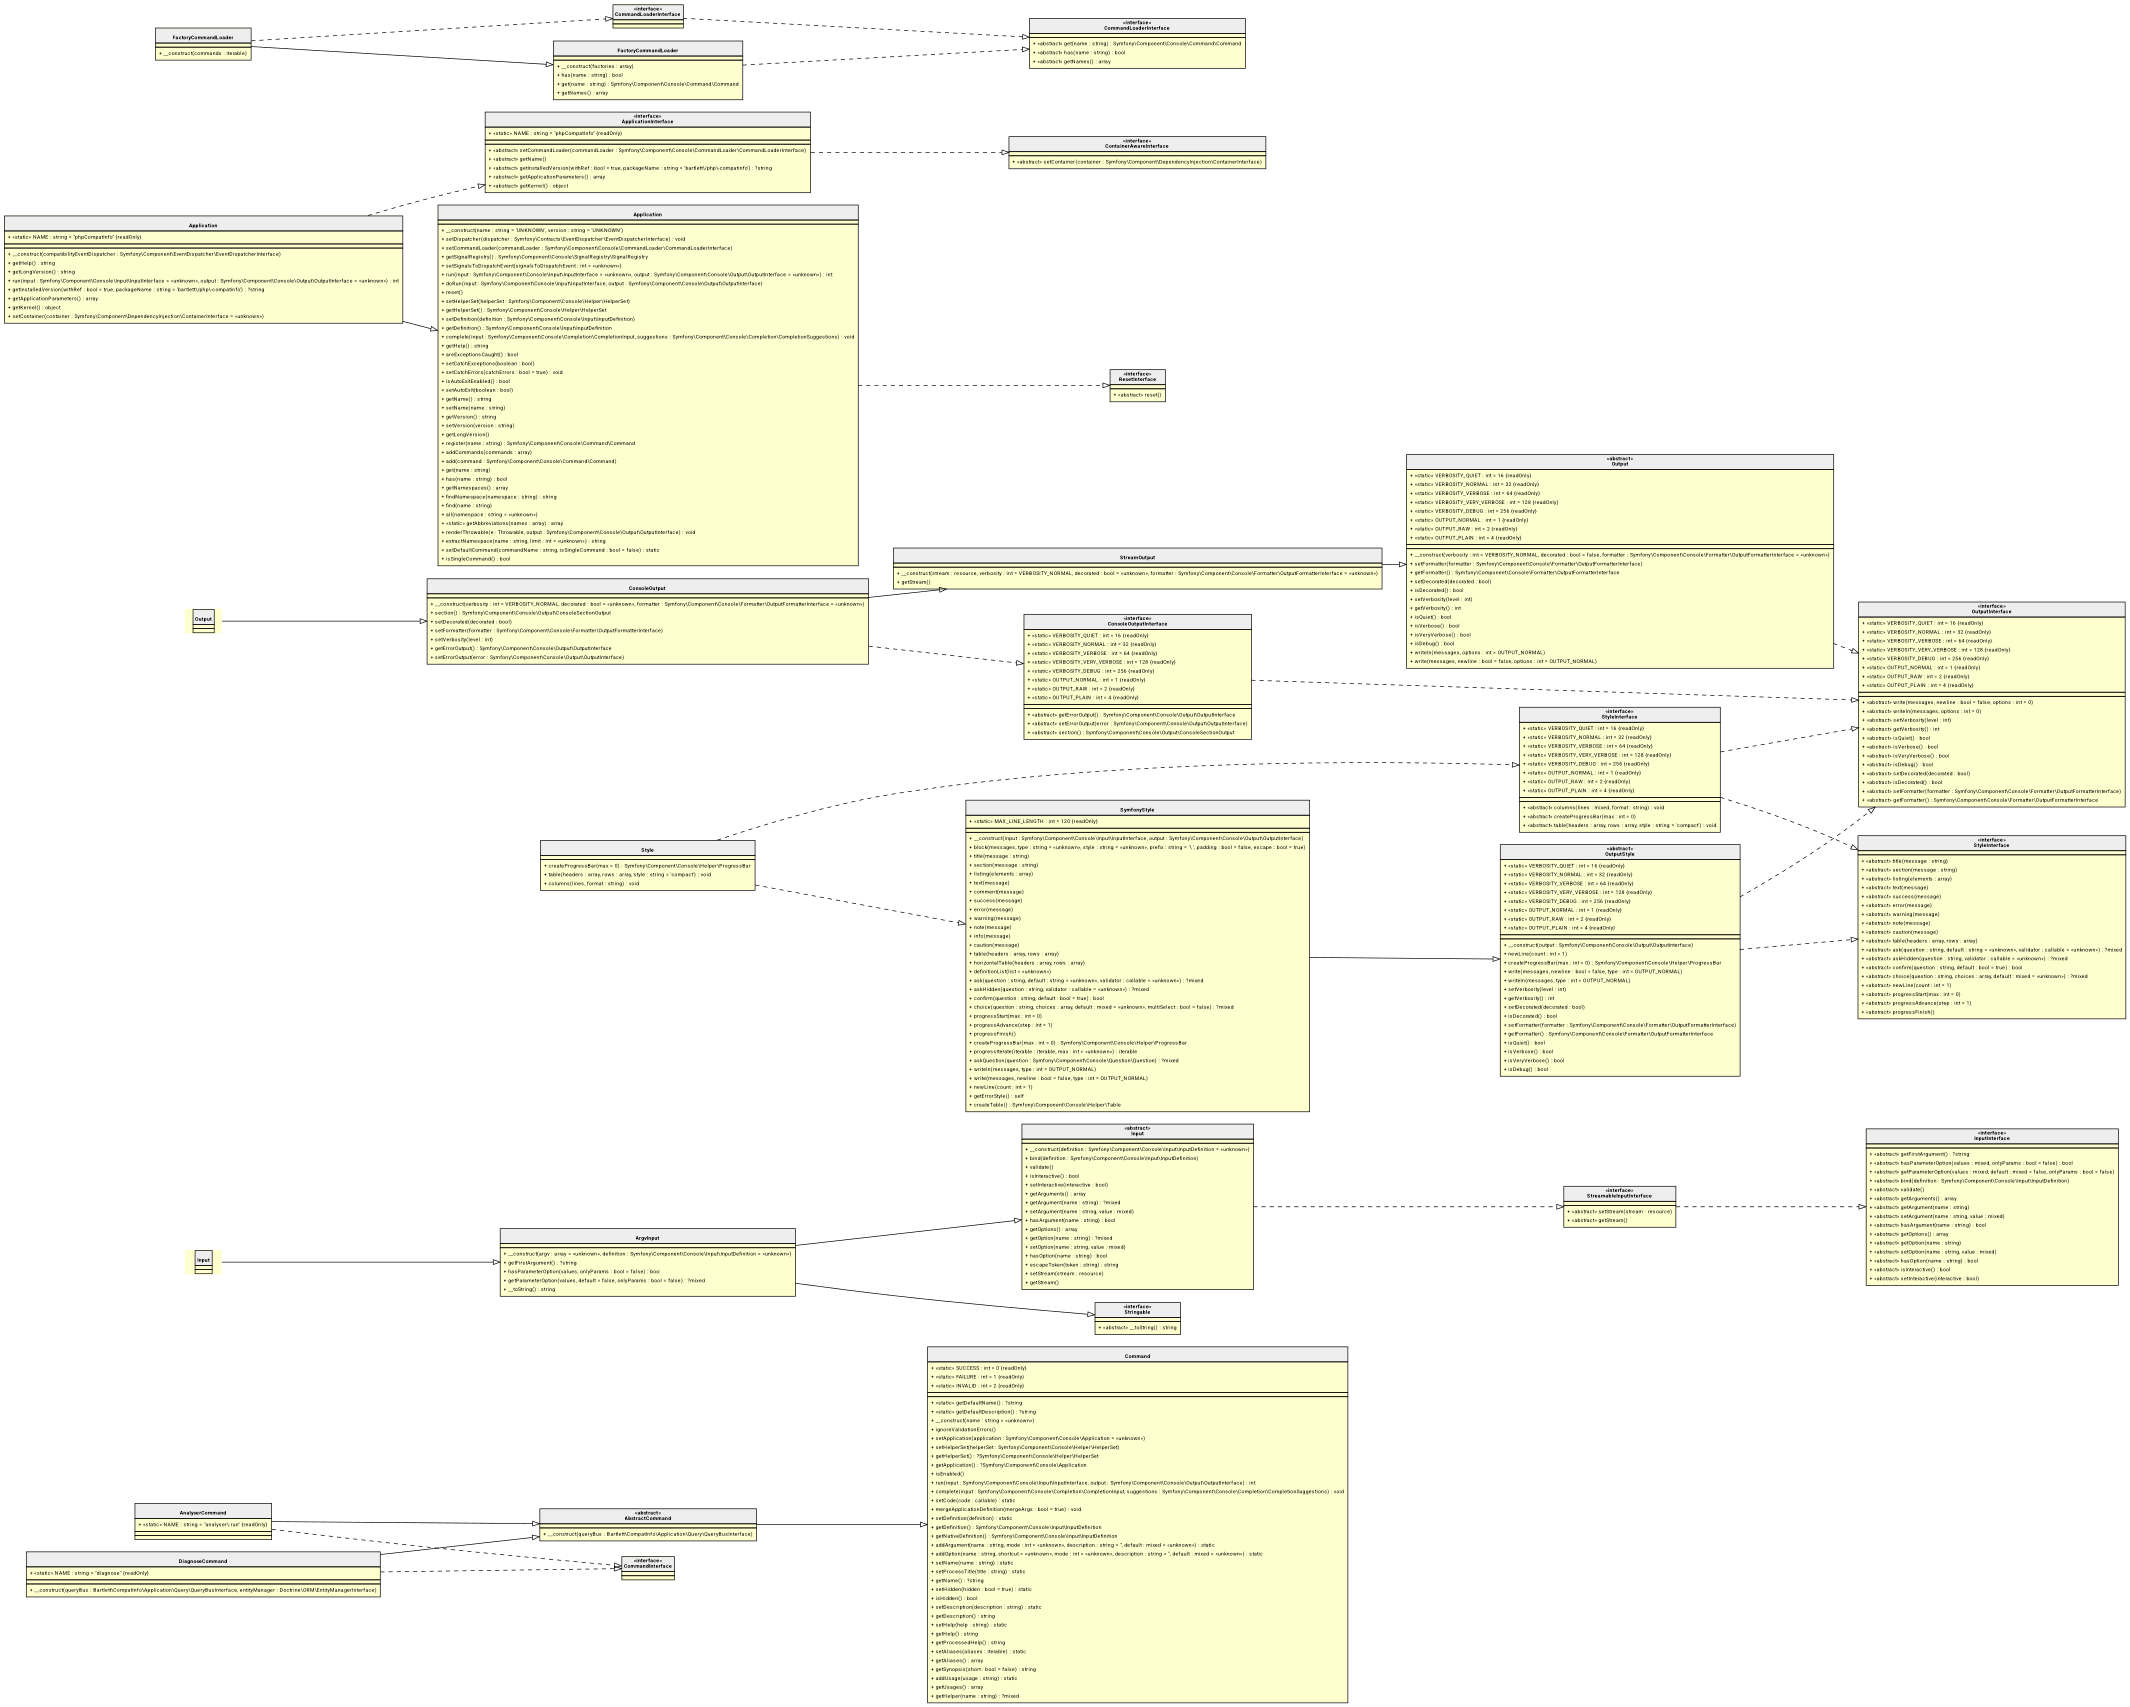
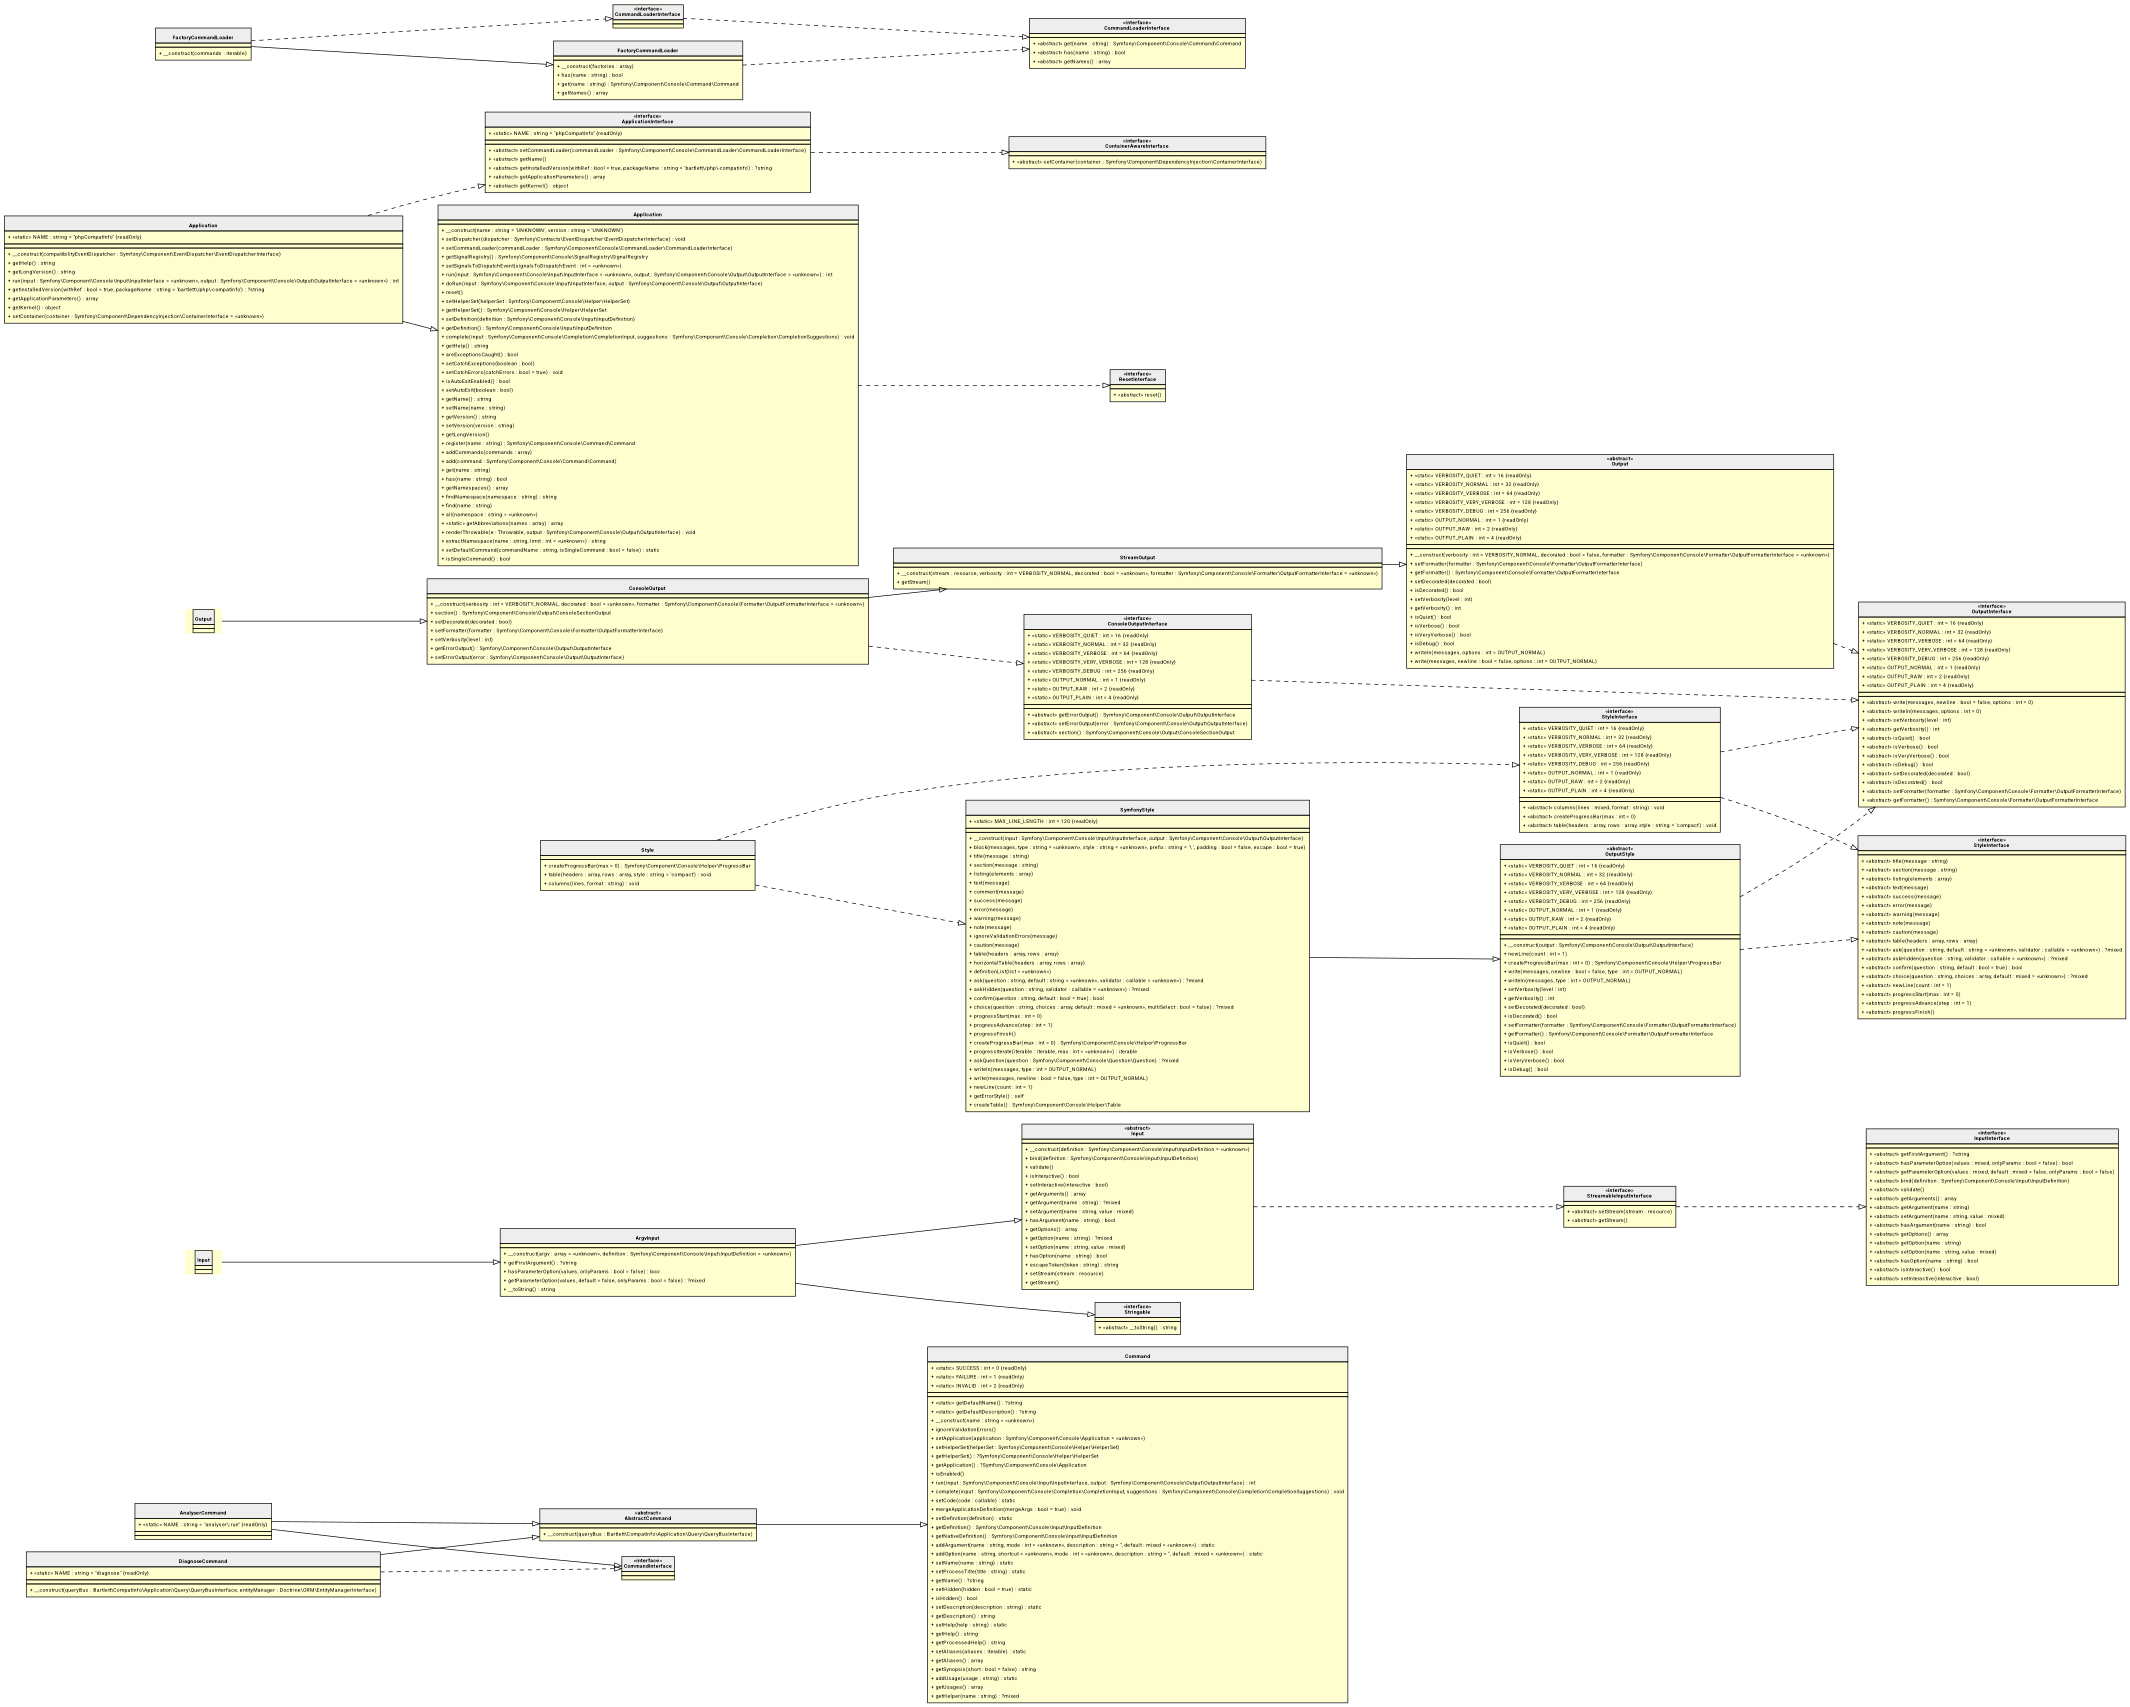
node "SymfonyStyle": text "+ info(message)" -> "+ ignoreValidationErrors(message)"
edge "AnalyserCommand" -> "CommandInterface": style dashed -> filled
